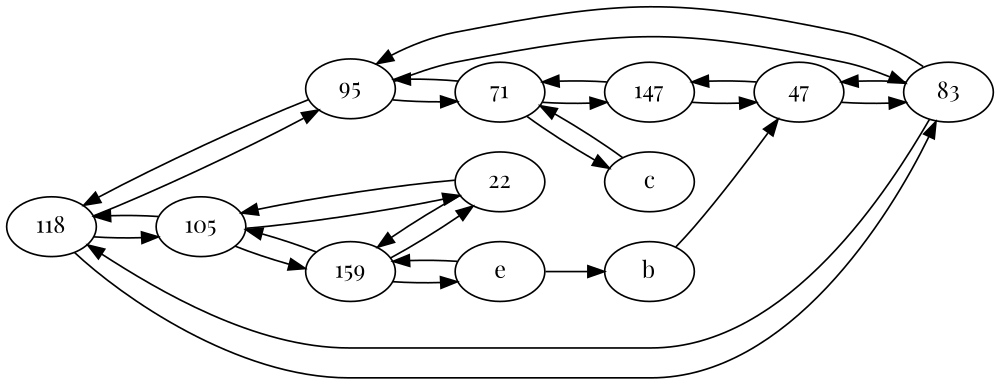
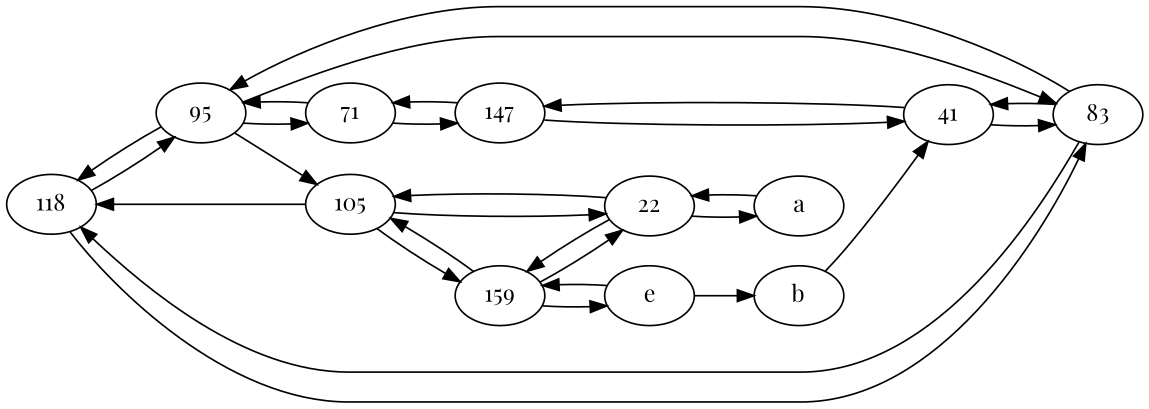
node "47": label "47" -> "41"
node "c": removed
node "a": added
edge "118" -> "105": now "95" -> "105"
